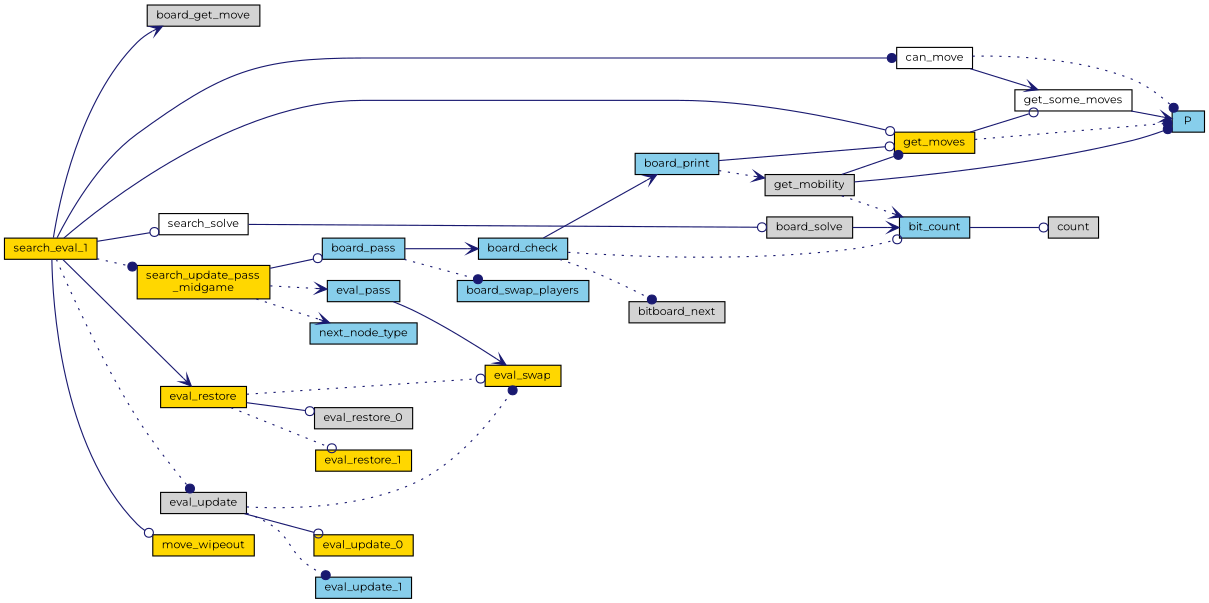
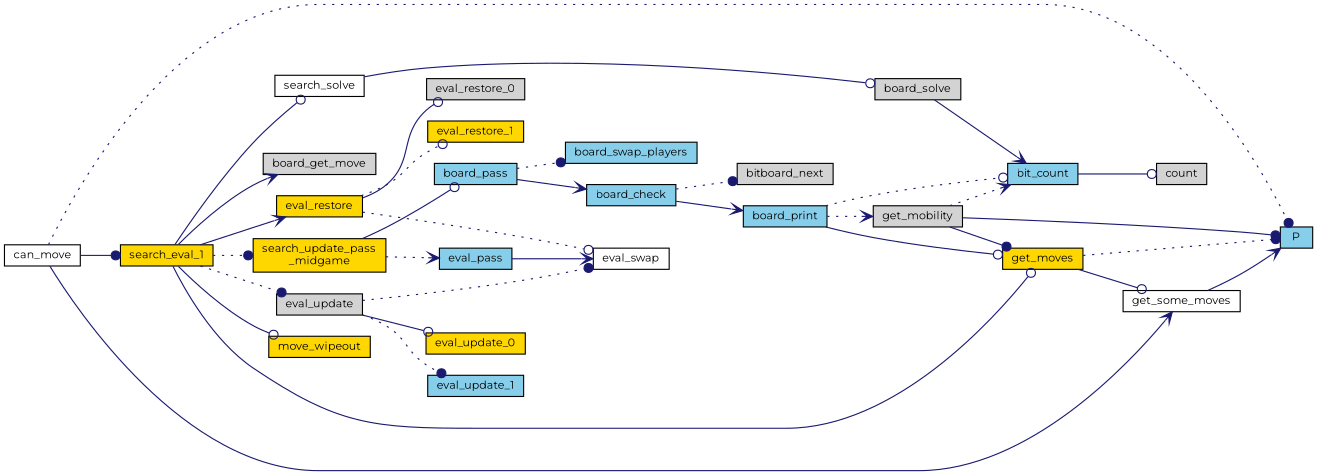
edge "search_eval_1" -> "can_move": reversed
edge "board_check" -> "bit_count": now "board_print" -> "bit_count"
node "next_node_type": removed
node "eval_swap": fillcolor gold -> white
